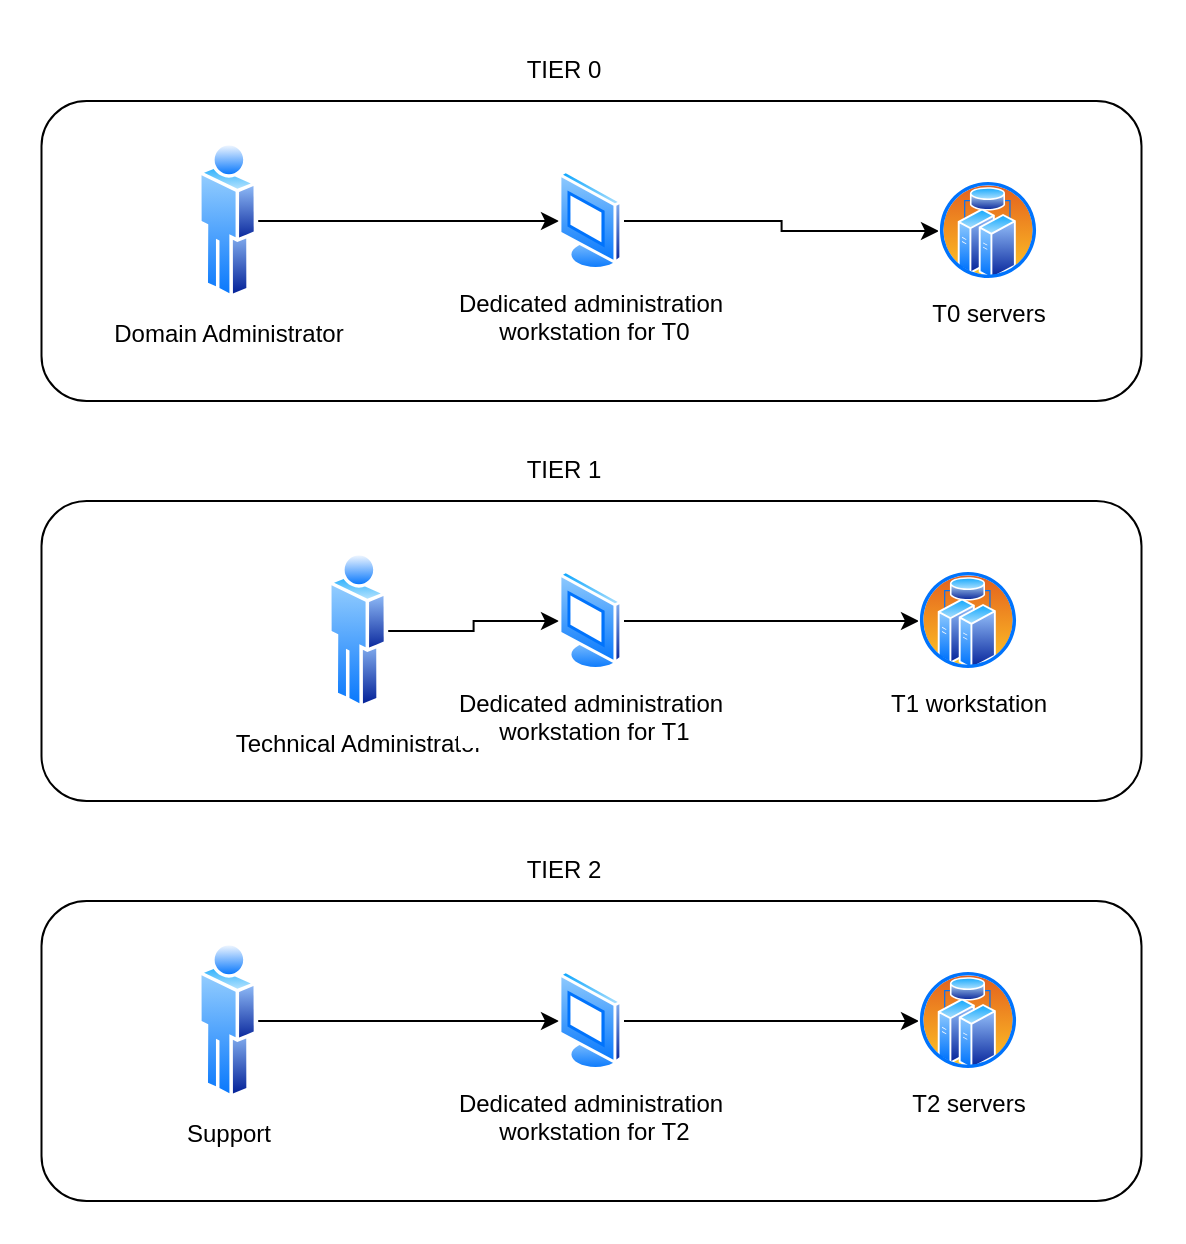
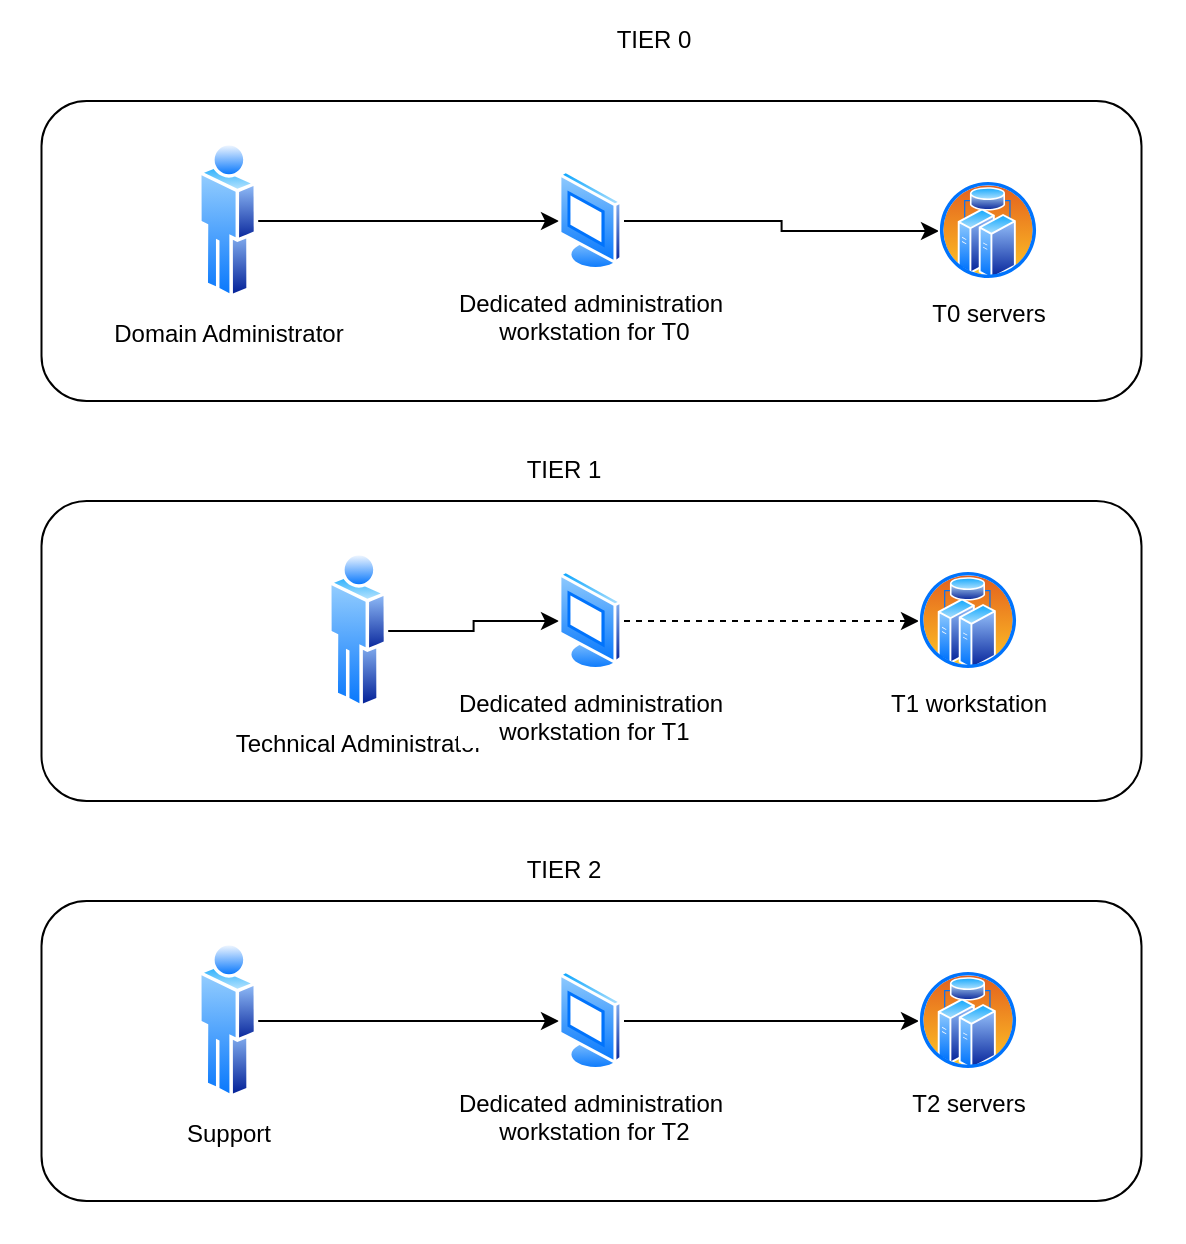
node "TIER 0": moved (564, 71) -> (654, 41)
edge "Dedicated administration workstation for T1" -> "T1 workstation": style solid -> dashed
